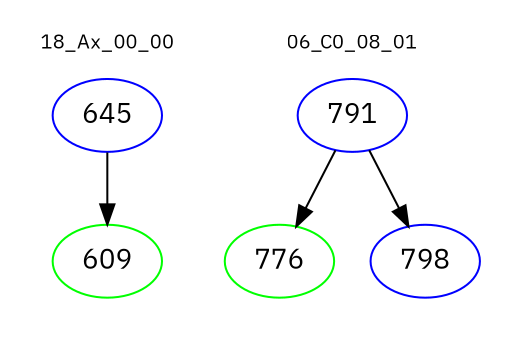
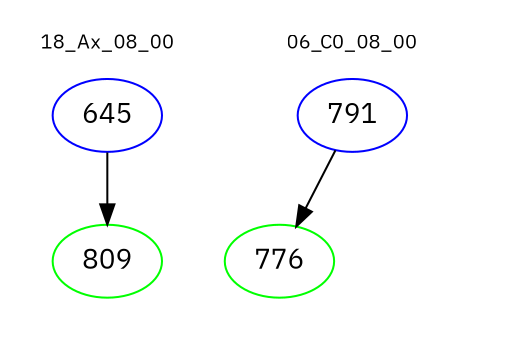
cluster "18_Ax_00_00": label "18_Ax_00_00" -> "18_Ax_08_00"
cluster "06_C0_08_01": label "06_C0_08_01" -> "06_C0_08_00"
node "609": label "609" -> "809"
node "798": removed
